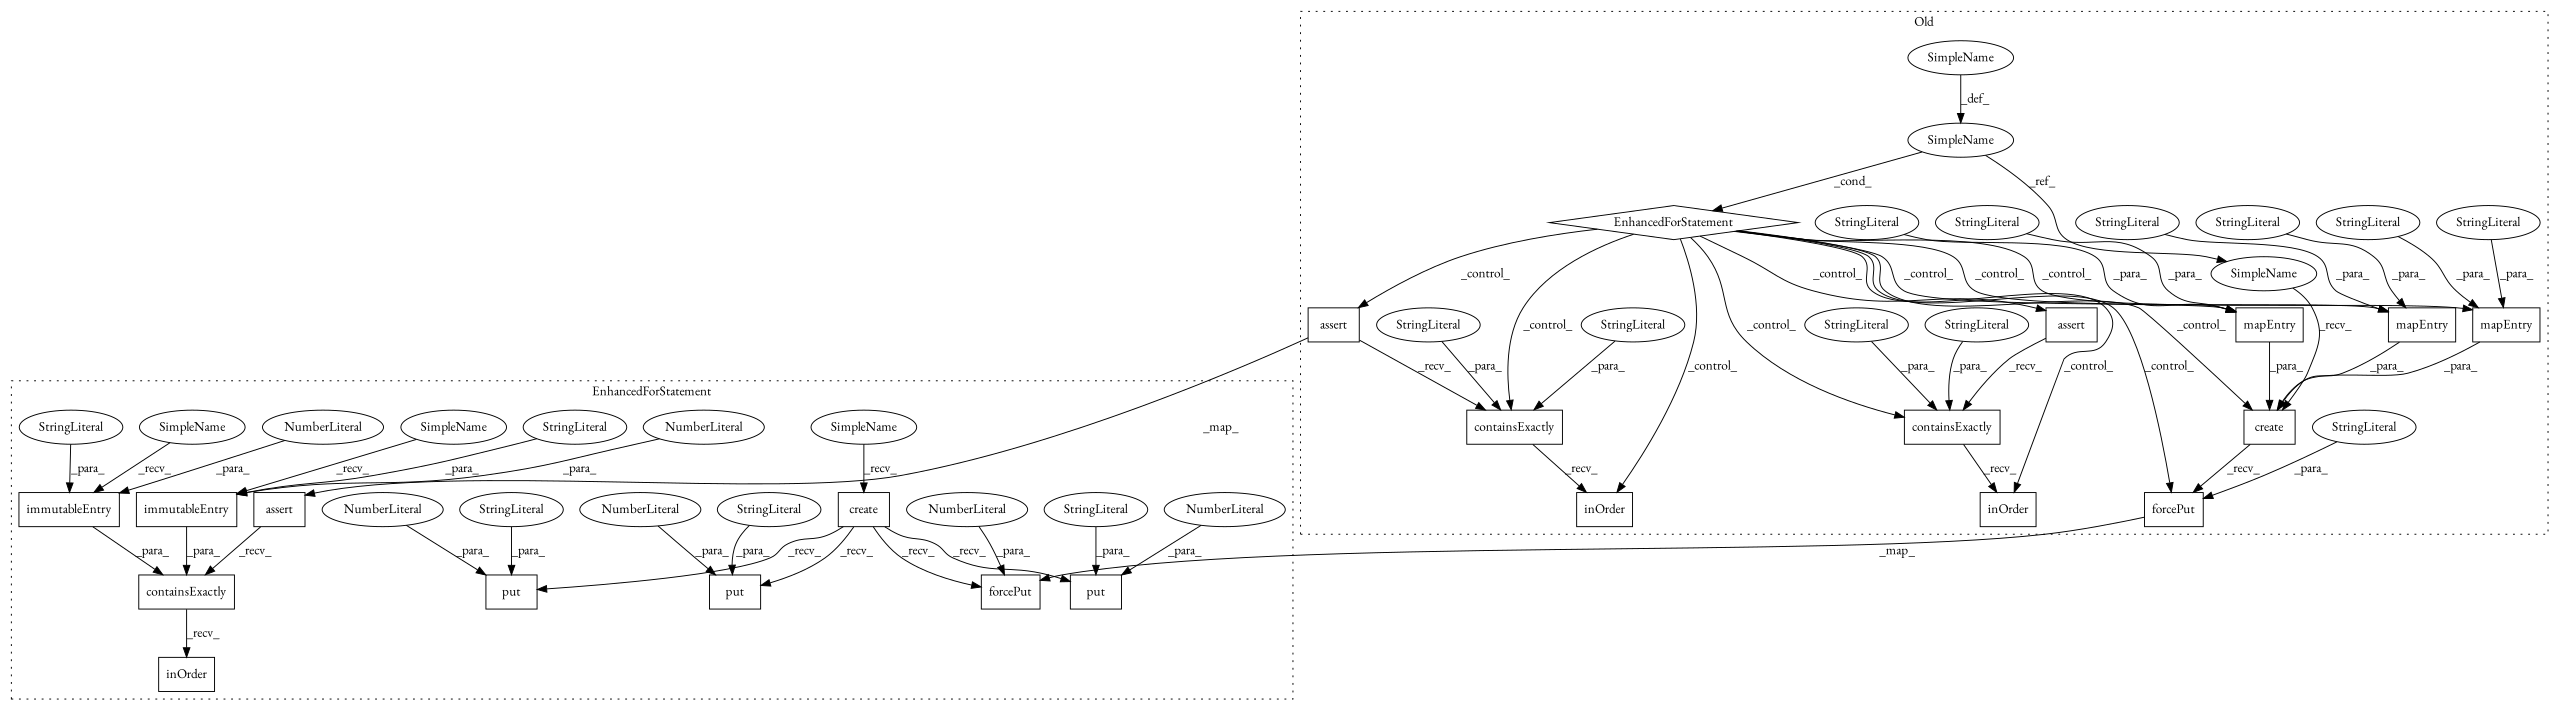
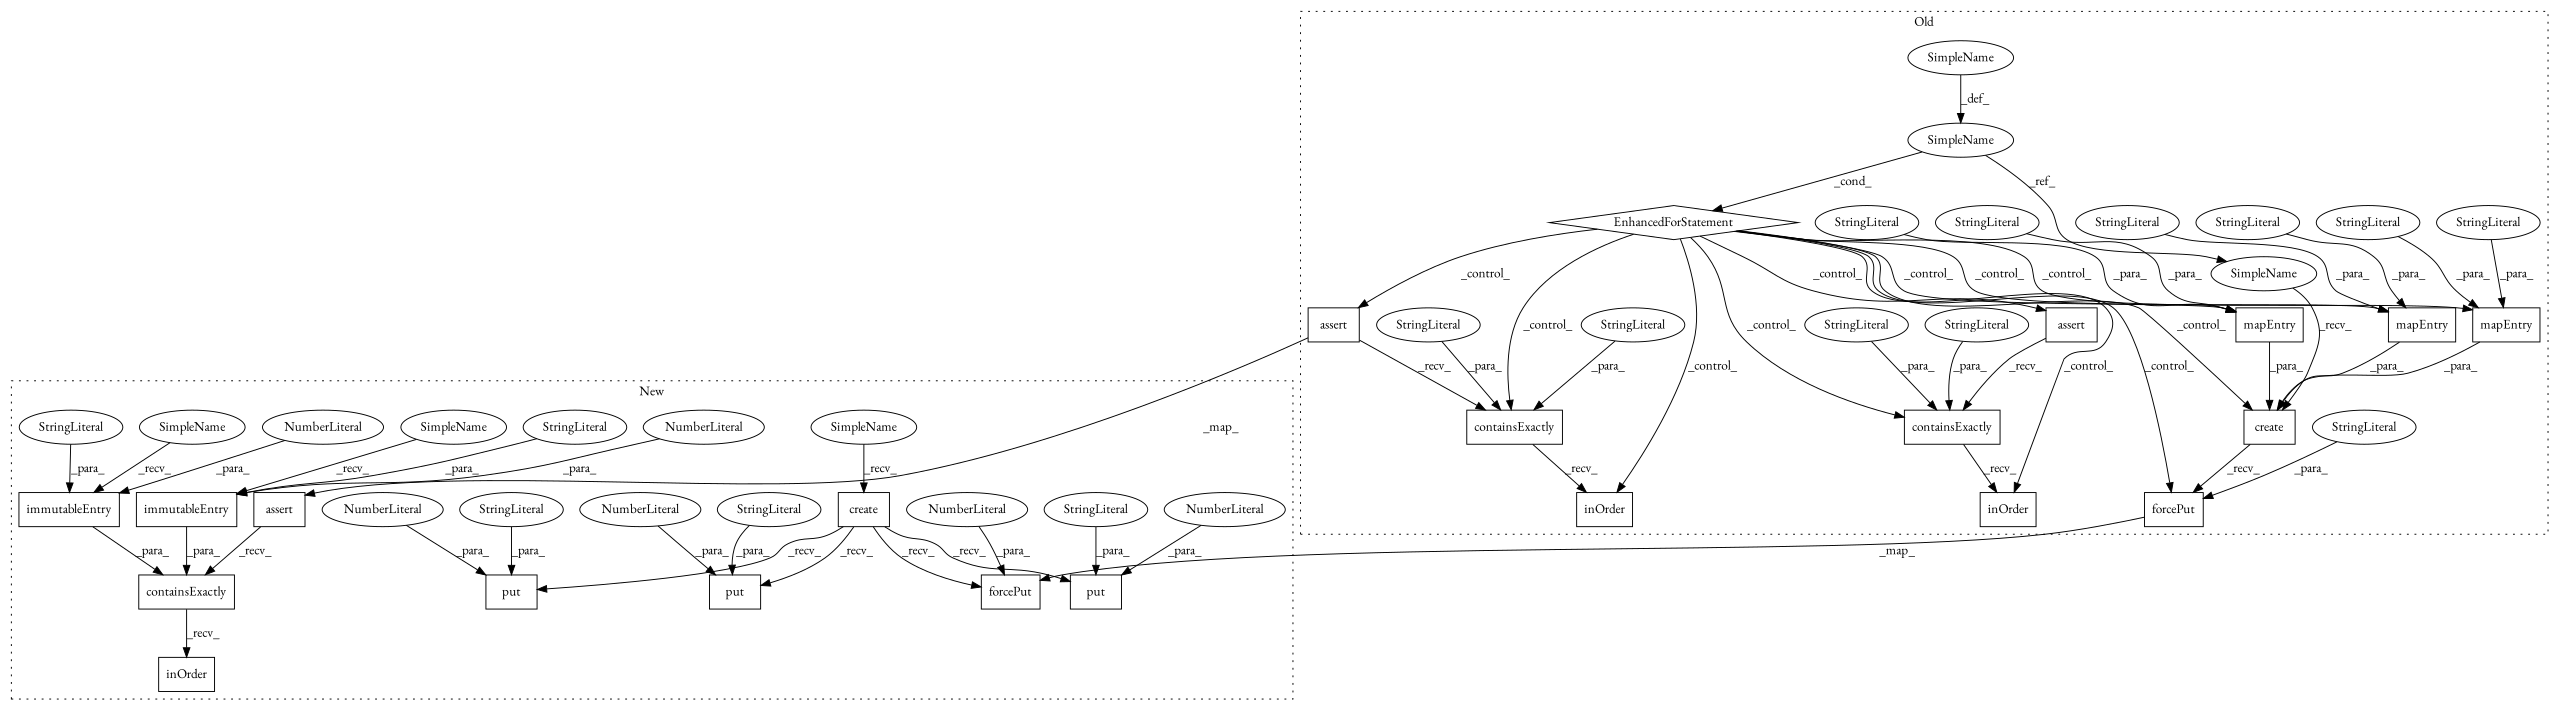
cluster "EnhancedForStatement": label "EnhancedForStatement" -> "New"
